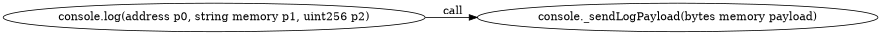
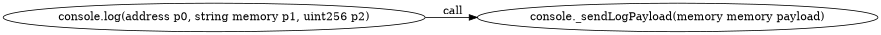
node "console._sendLogPayload(bytes memory payload)": label "console._sendLogPayload(bytes memory payload)" -> "console._sendLogPayload(memory memory payload)"
